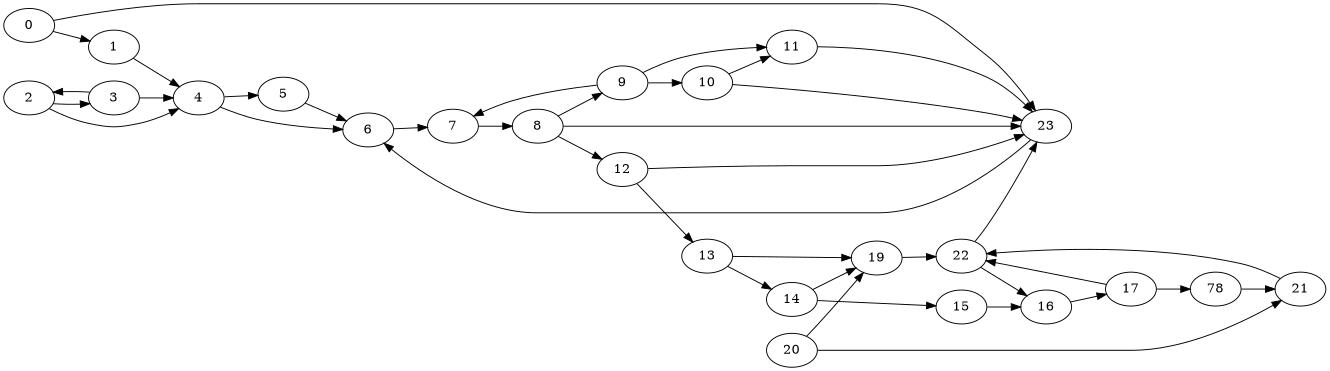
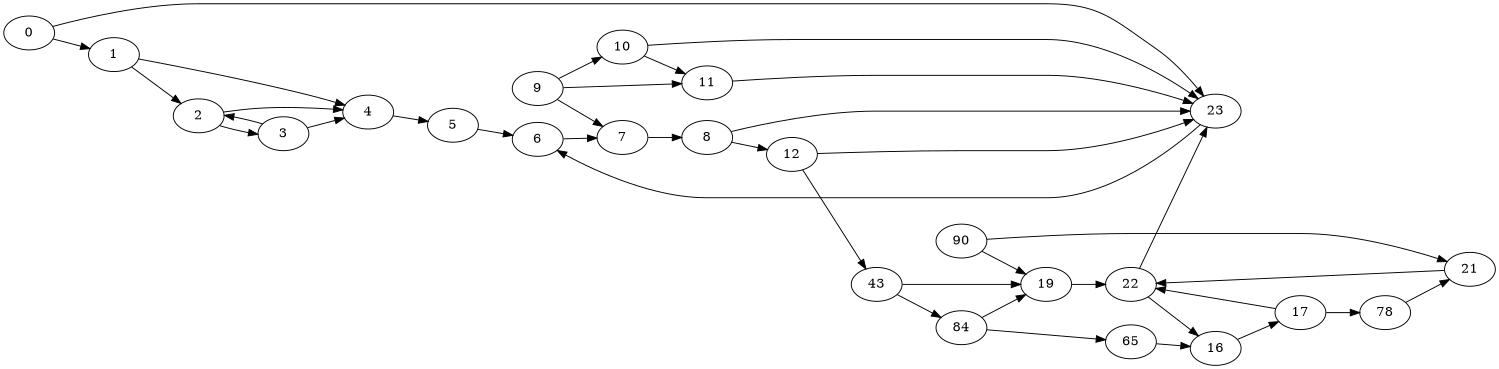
edge "1" -> "2": added
edge "8" -> "9": removed
edge "4" -> "6": removed
node "13": label "13" -> "43"
node "14": label "14" -> "84"
node "15": label "15" -> "65"
node "20": label "20" -> "90"
